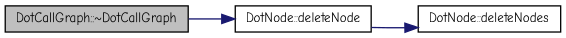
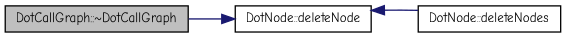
edge "DotNode::deleteNode" -> "DotNode::deleteNodes": reversed
